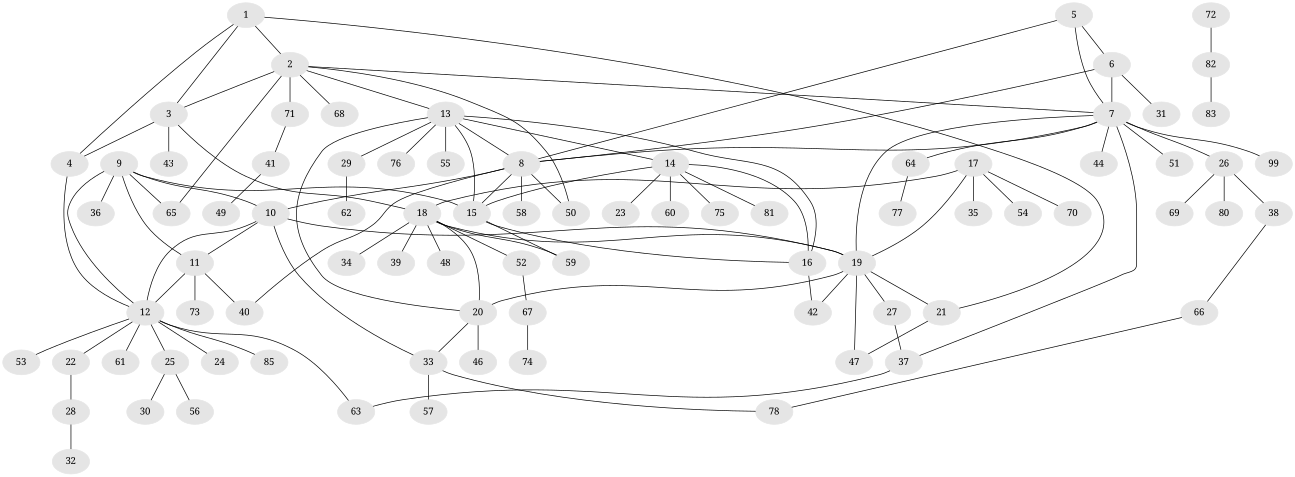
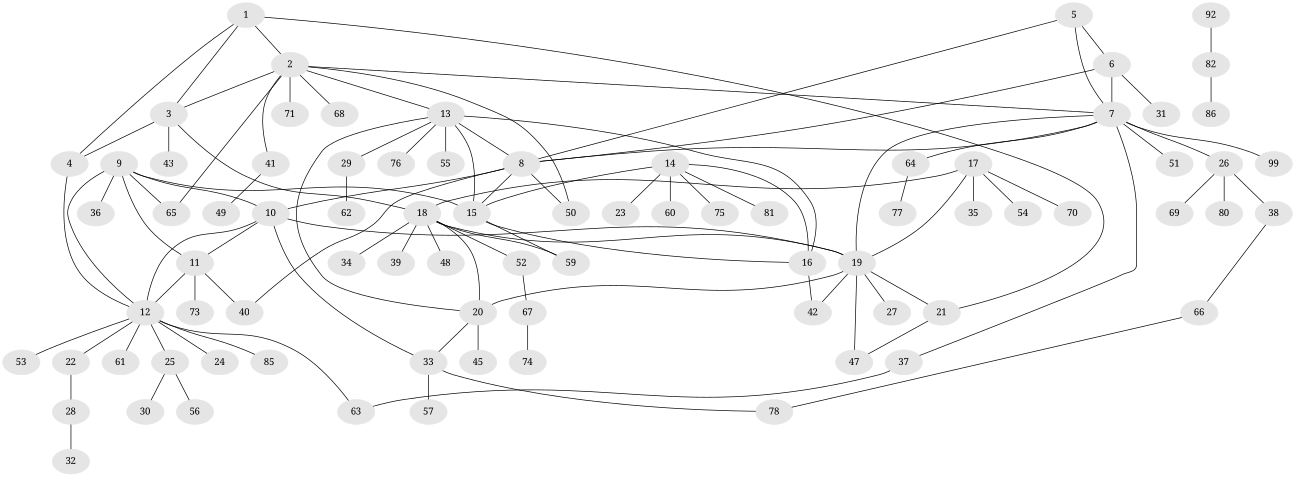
node "72": label "72" -> "92"
node "83": label "83" -> "86"
edge "71" -- "41": now "2" -- "41"
edge "13" -- "14": removed
node "44": removed
node "58": removed
edge "27" -- "37": removed
node "46": label "46" -> "45"
